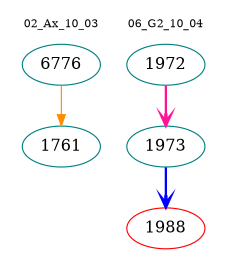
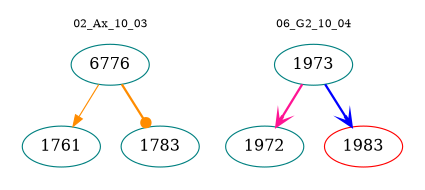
edge "1972" -> "1973": reversed
node "1783": added
node "1988": label "1988" -> "1983"
